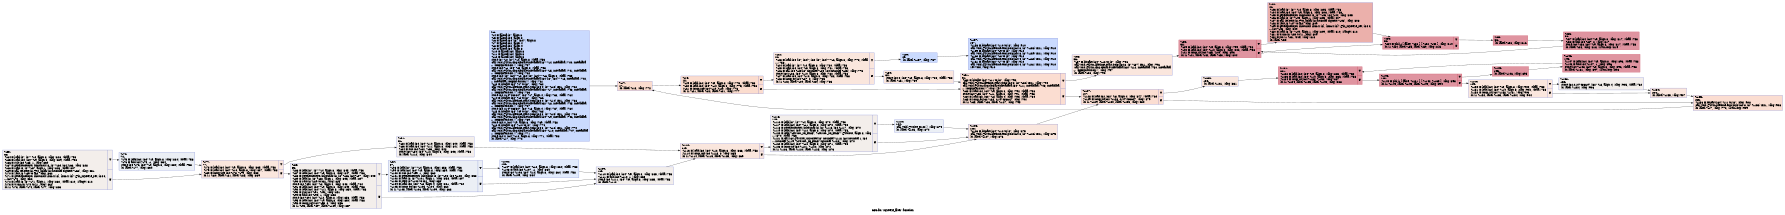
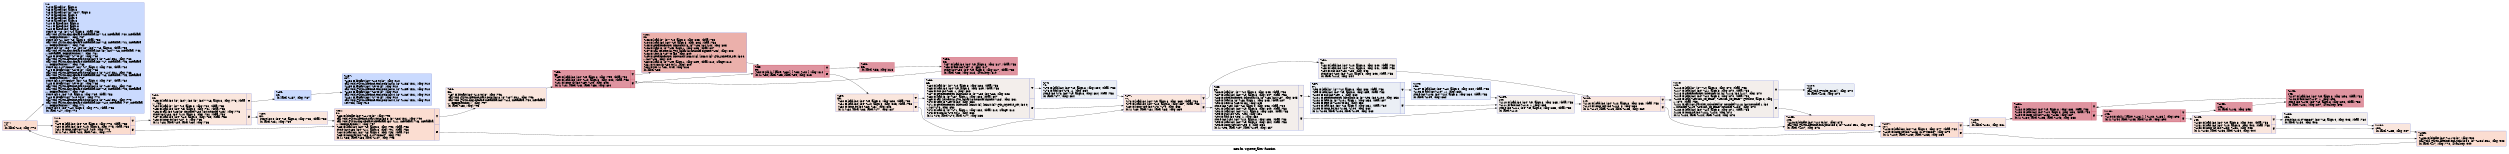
edge "%3:" -> "%17:": reversed
node "%59:": added
edge "%124:" -> "%125:": removed
